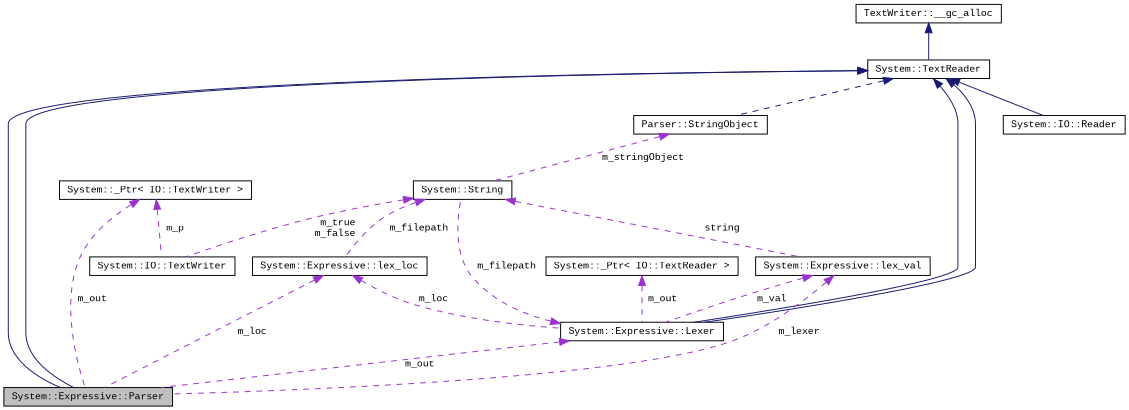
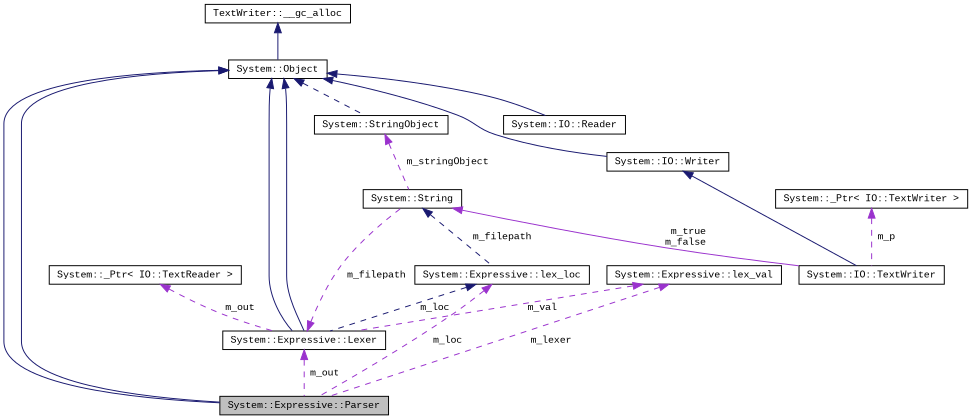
node "System::TextReader": label "System::TextReader" -> "System::Object"
node "Parser::StringObject": label "Parser::StringObject" -> "System::StringObject"
node "System::IO::Writer": added
edge "System::IO::TextWriter" -> "System::String": style dashed -> solid
edge "System::Expressive::lex_loc" -> "System::String": color darkorchid3 -> midnightblue
edge "System::Expressive::lex_val" -> "System::String": removed, label "string"
edge "System::Expressive::Parser" -> "System::_Ptr< IO::TextWriter >": removed, label "m_out"
edge "System::Expressive::Lexer" -> "System::Expressive::lex_loc": color darkorchid3 -> midnightblue
